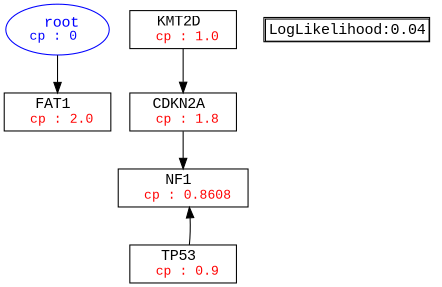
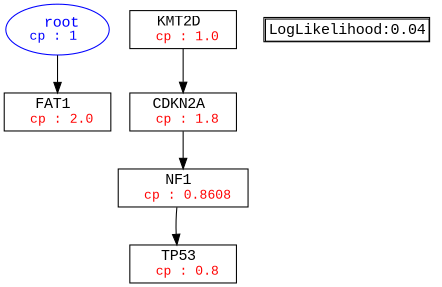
node "root": text "cp : 0" -> "cp : 1"
edge "TP53" -> "NF1": reversed
node "TP53": text "cp : 0.9" -> "cp : 0.8"
